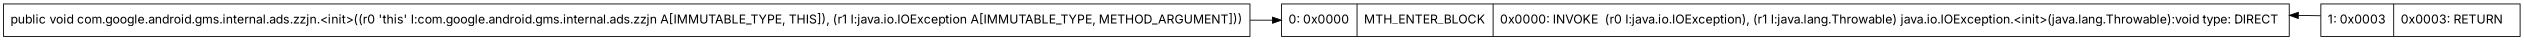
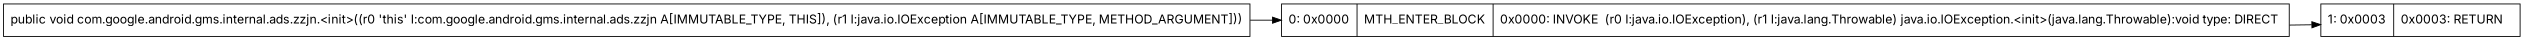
edge "1: 0x0003" -> "0: 0x0000": reversed
